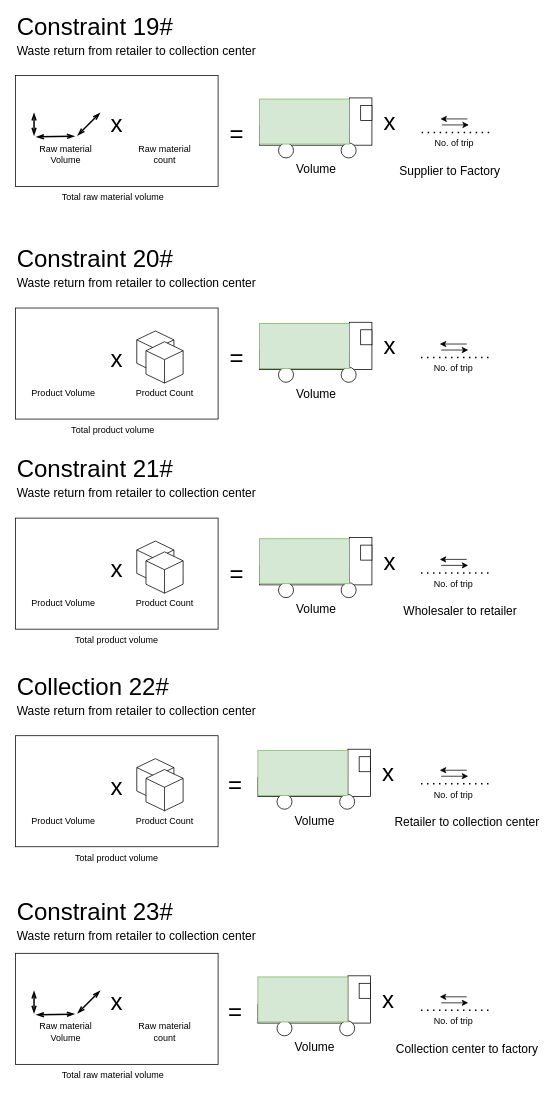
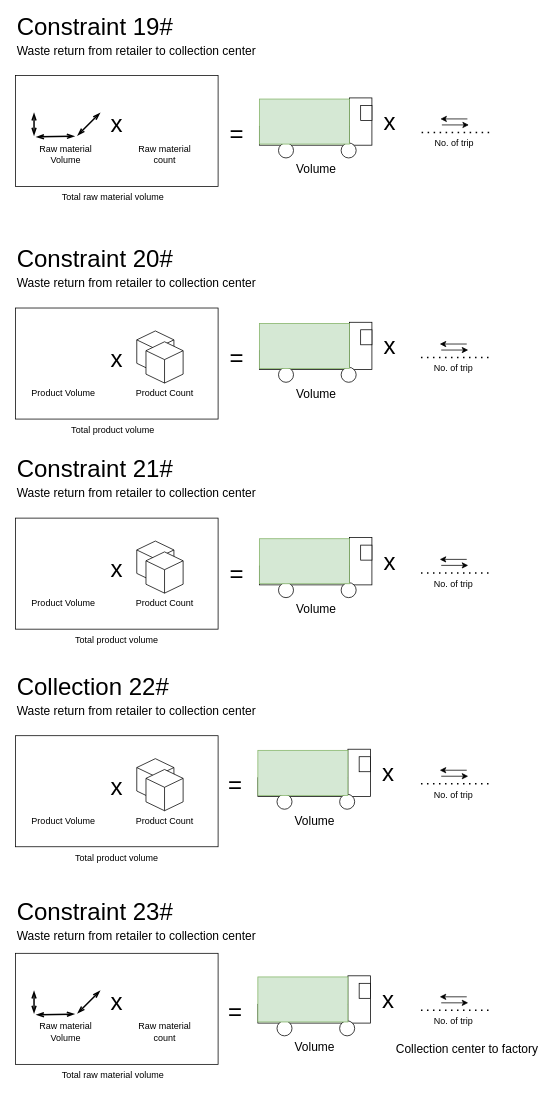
node "Supplier to Factory": removed
node "Wholesaler to retailer": removed
node "Retailer to collection center": removed
